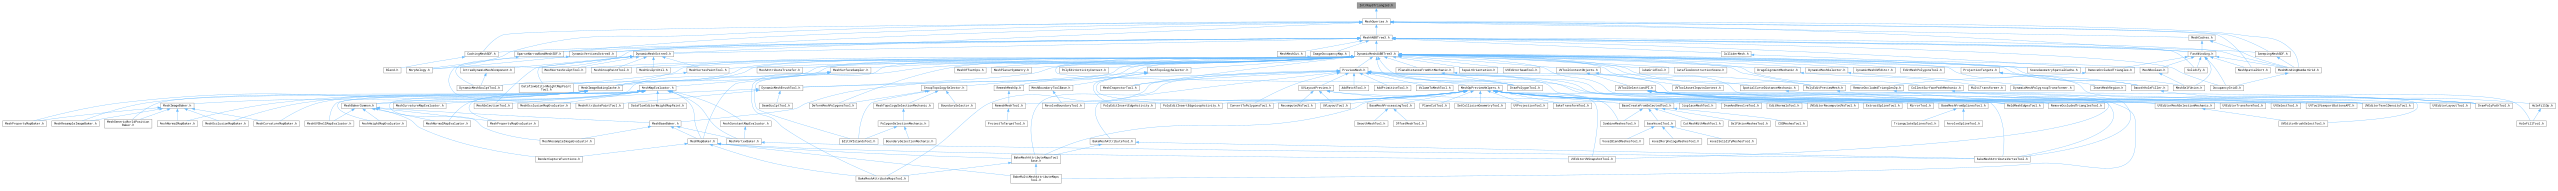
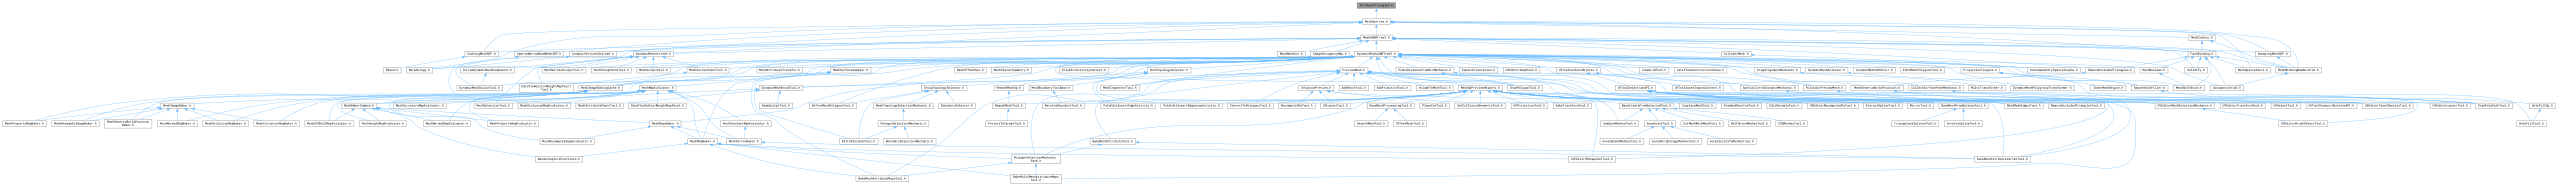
edge "SparseNarrowBandMeshSDF.h" -> "MeshAABBTree3.h": removed
node "RemoveOccludedTrianglesOp.h": label "RemoveOccludedTrianglesOp.h" -> "MeshGenericWorldPosition.h"
node "BakeMeshAttributeMapsTool Base.h": label "BakeMeshAttributeMapsTool Base.h" -> "PolygonSelectionMechanic Base.h"
